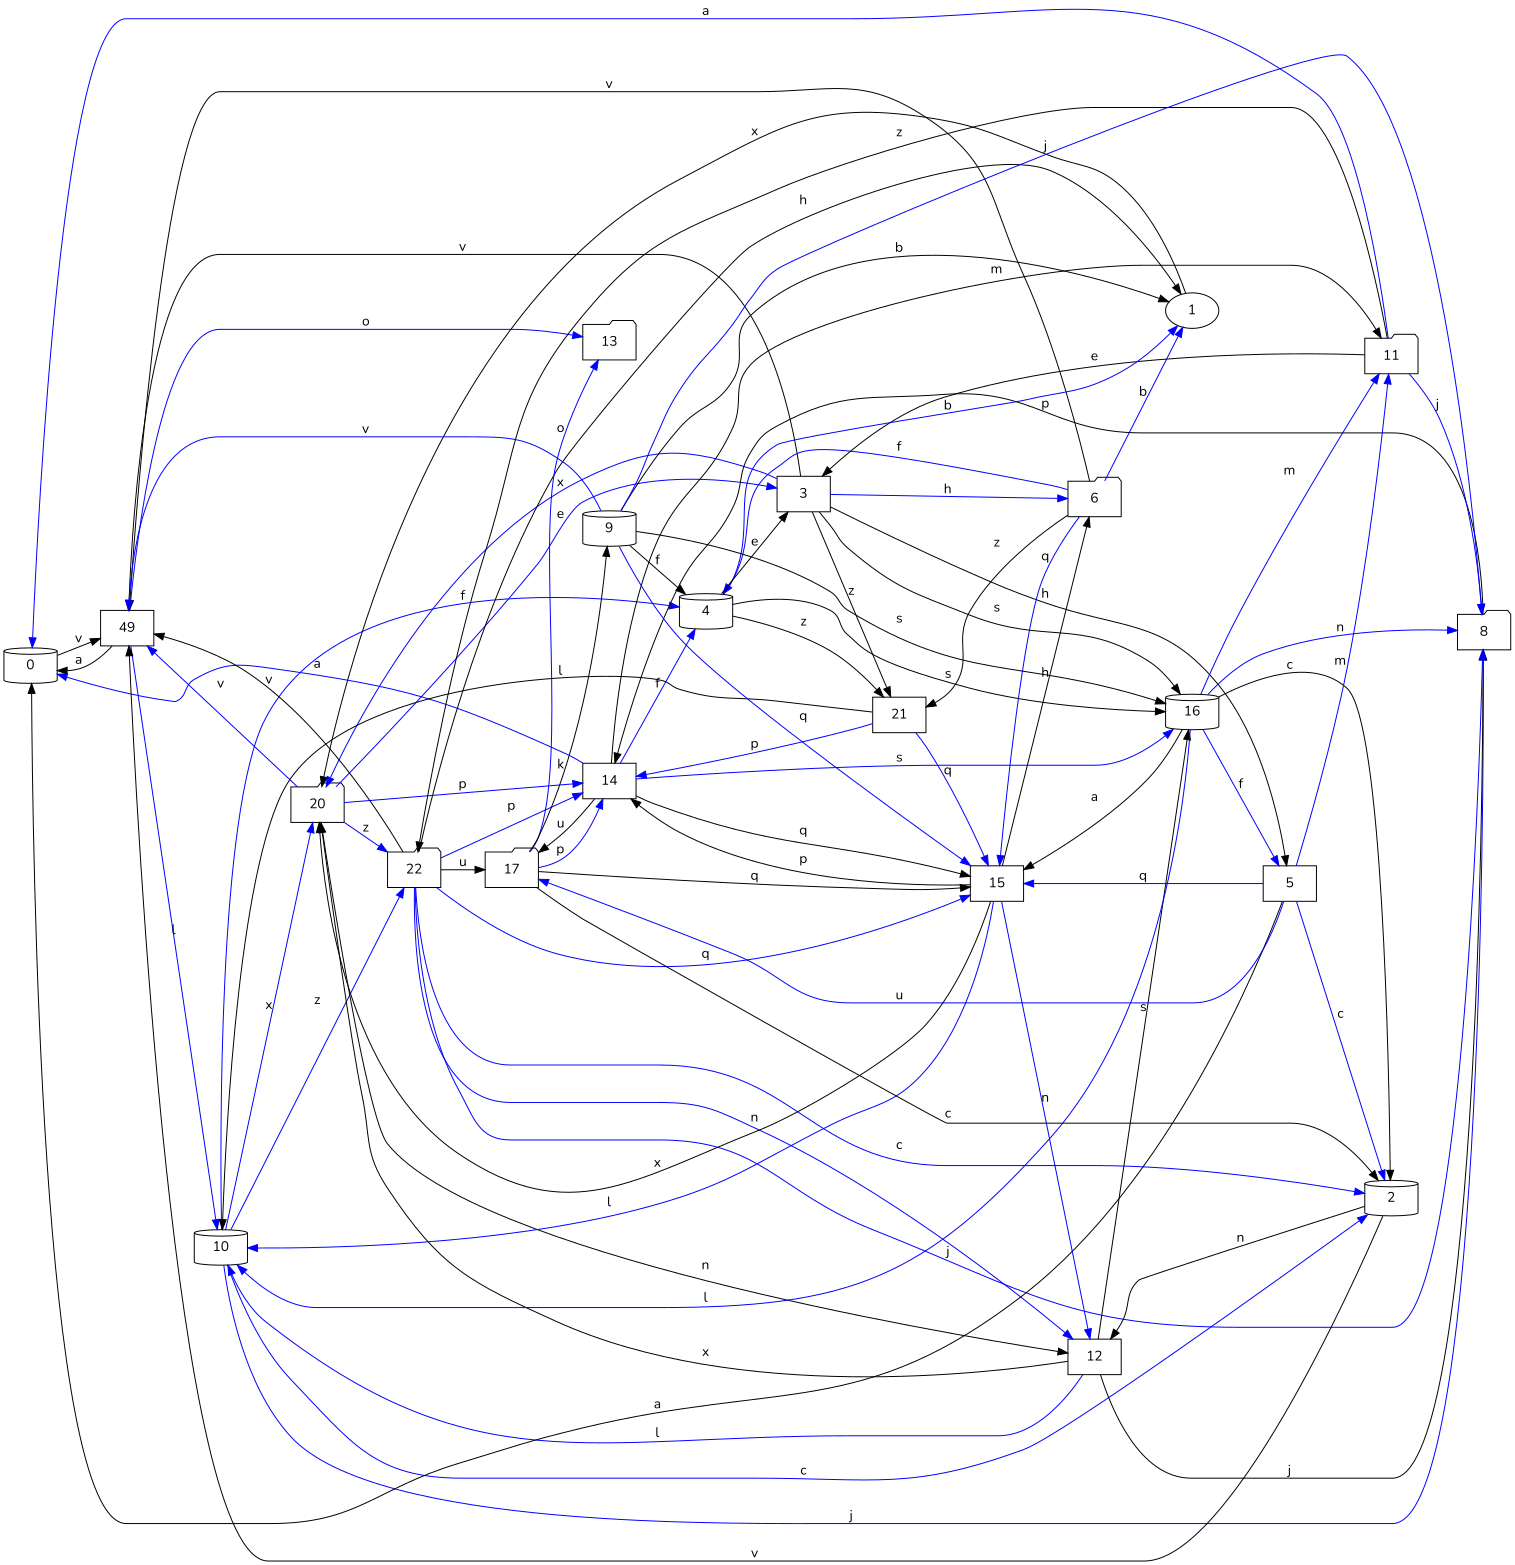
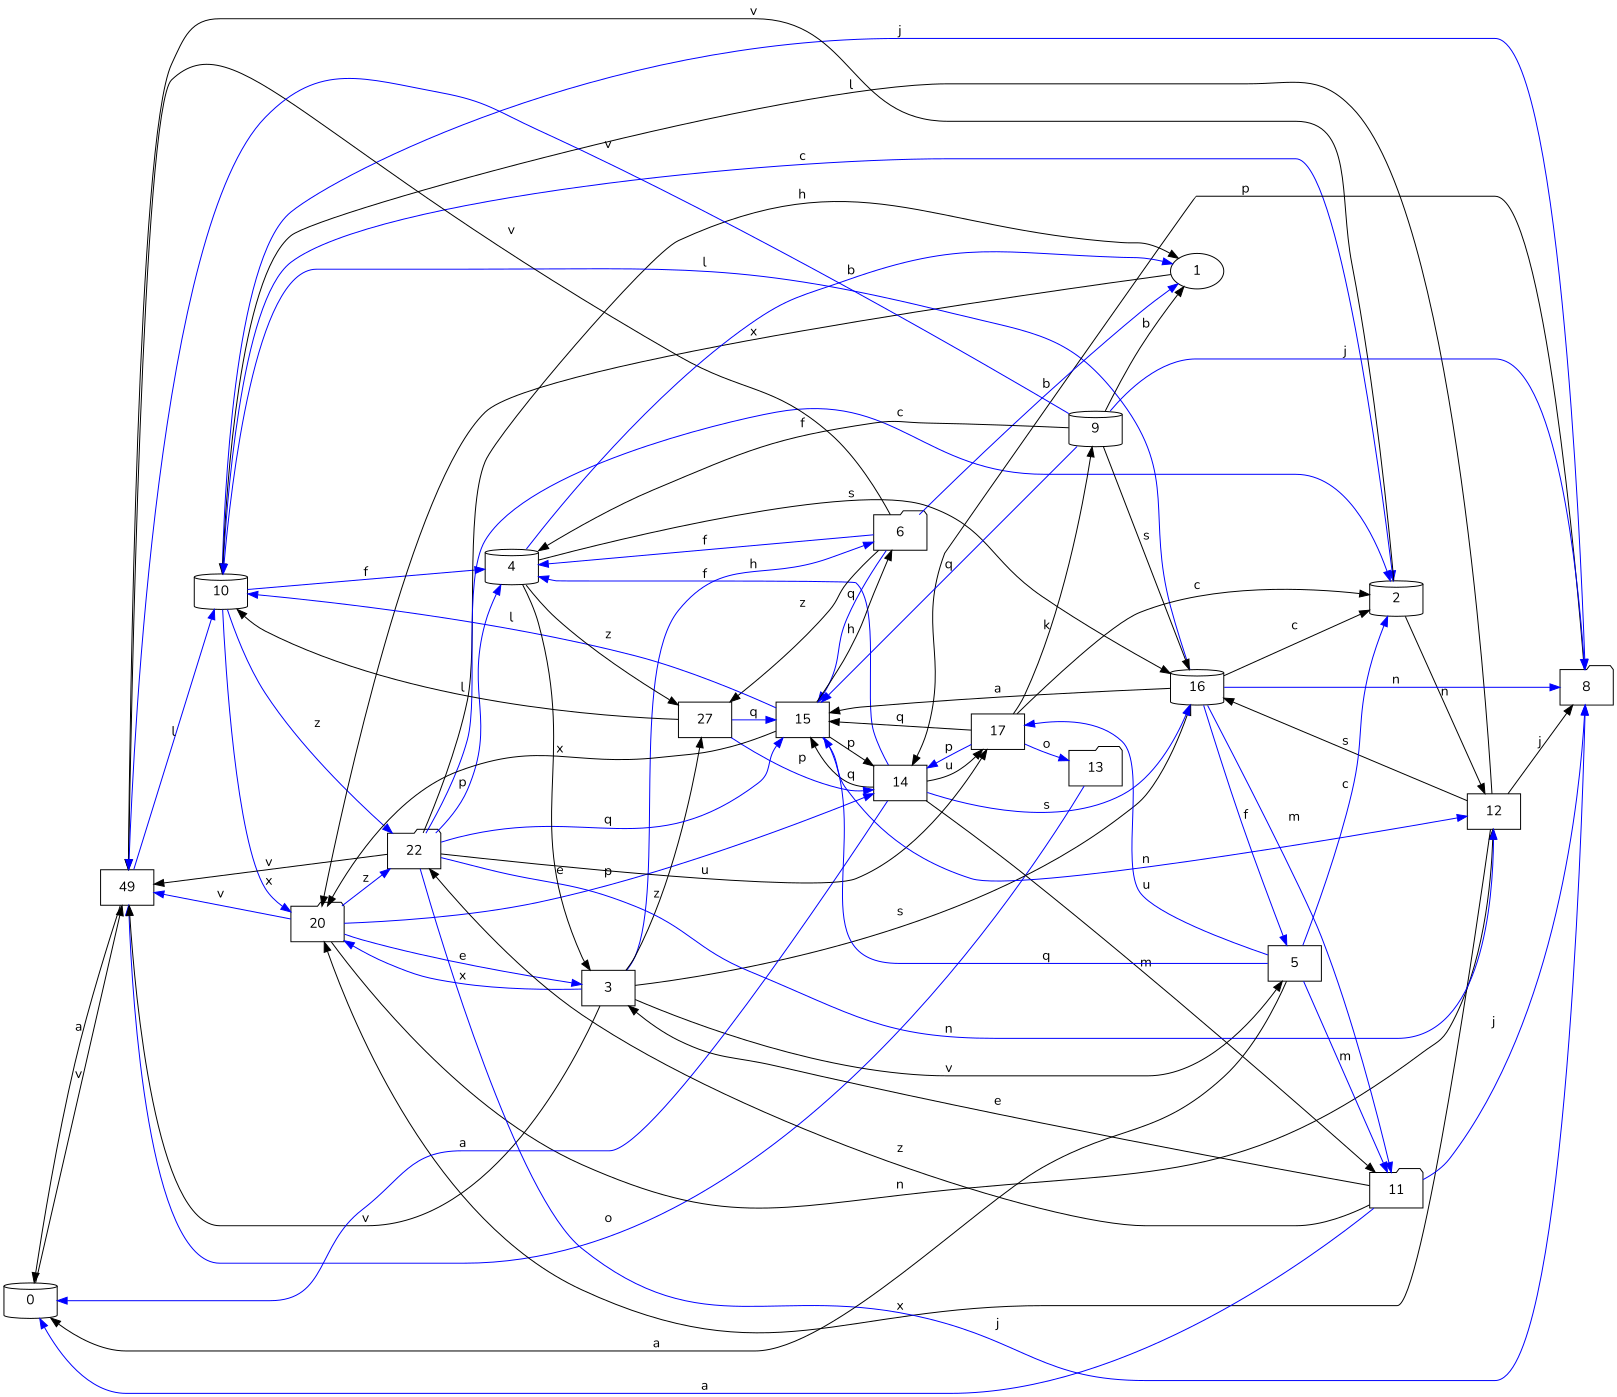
edge "49" -> "13": reversed
edge "3" -> "5": label "h" -> "v"
node "21": label "21" -> "27"
edge "22" -> "14": now "22" -> "4"
node "17": shape folder -> box
edge "12" -> "10": color blue -> black
